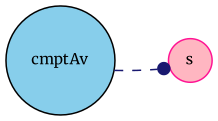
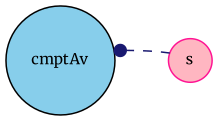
edge "cmptAv" -> "s": reversed
